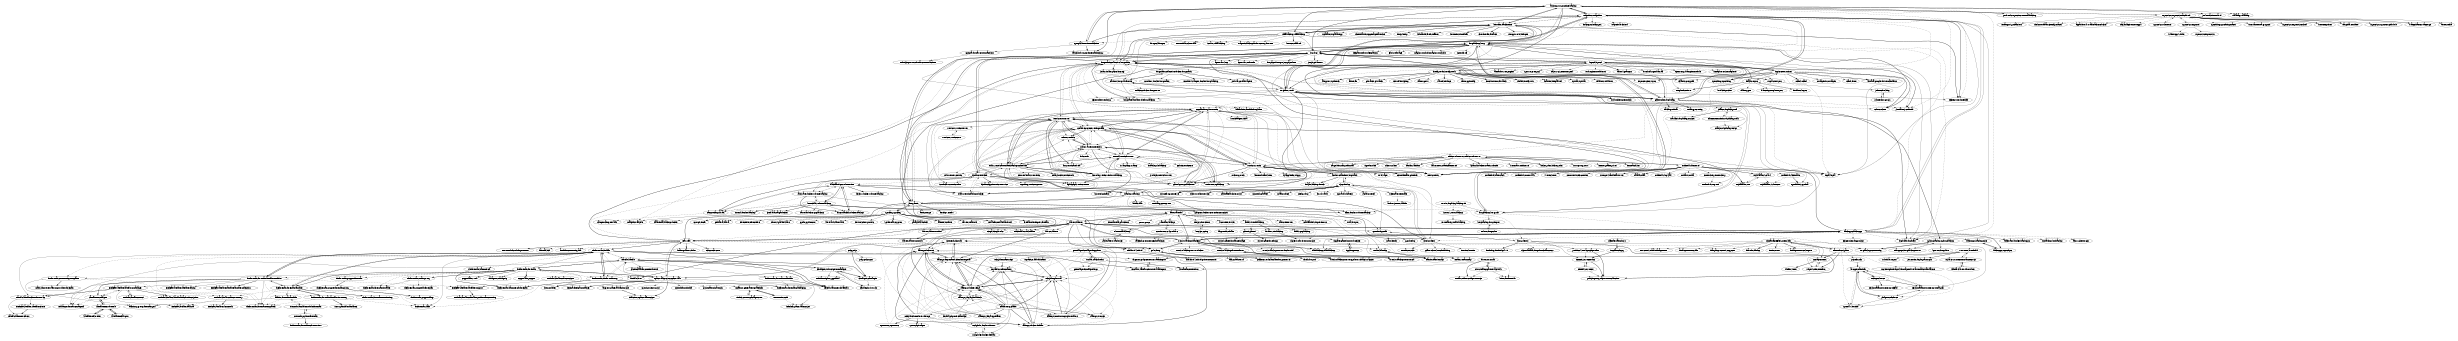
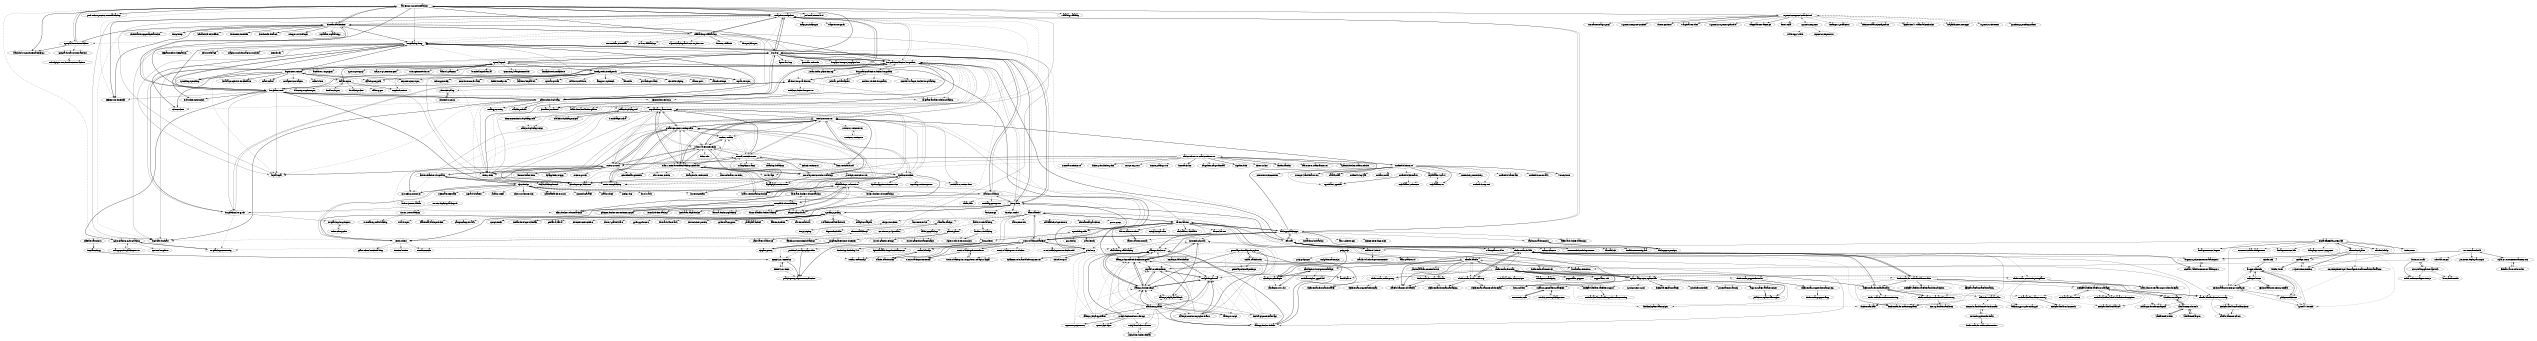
node "trapexit/archived": label "trapexit/archived" -> "trapexit/mergerfs"
node "joeyh/git-annex": removed
edge "borgmatic-collective/borgmatic" -> "borgbase/ansible-role-borgbackup": style bold -> dashed
edge "dalenys/docker-ci" -> "dalenys/docker-debian": reversed
